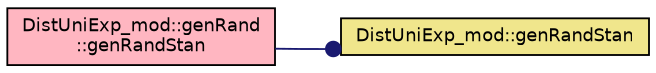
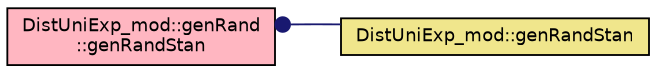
edge "DistUniExp_mod::genRand ::genRandStan" -> "DistUniExp_mod::genRandStan": reversed
